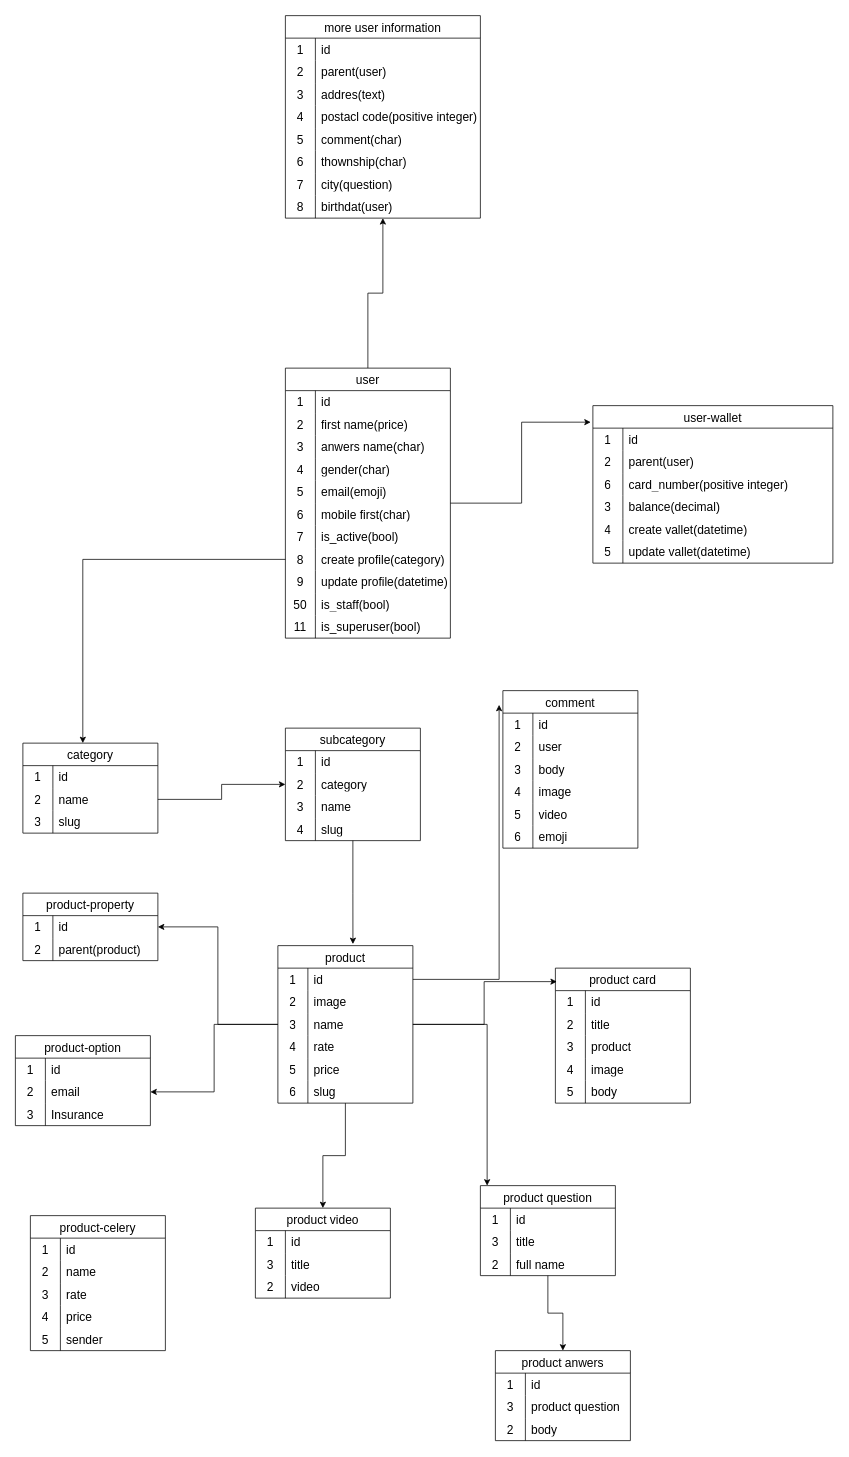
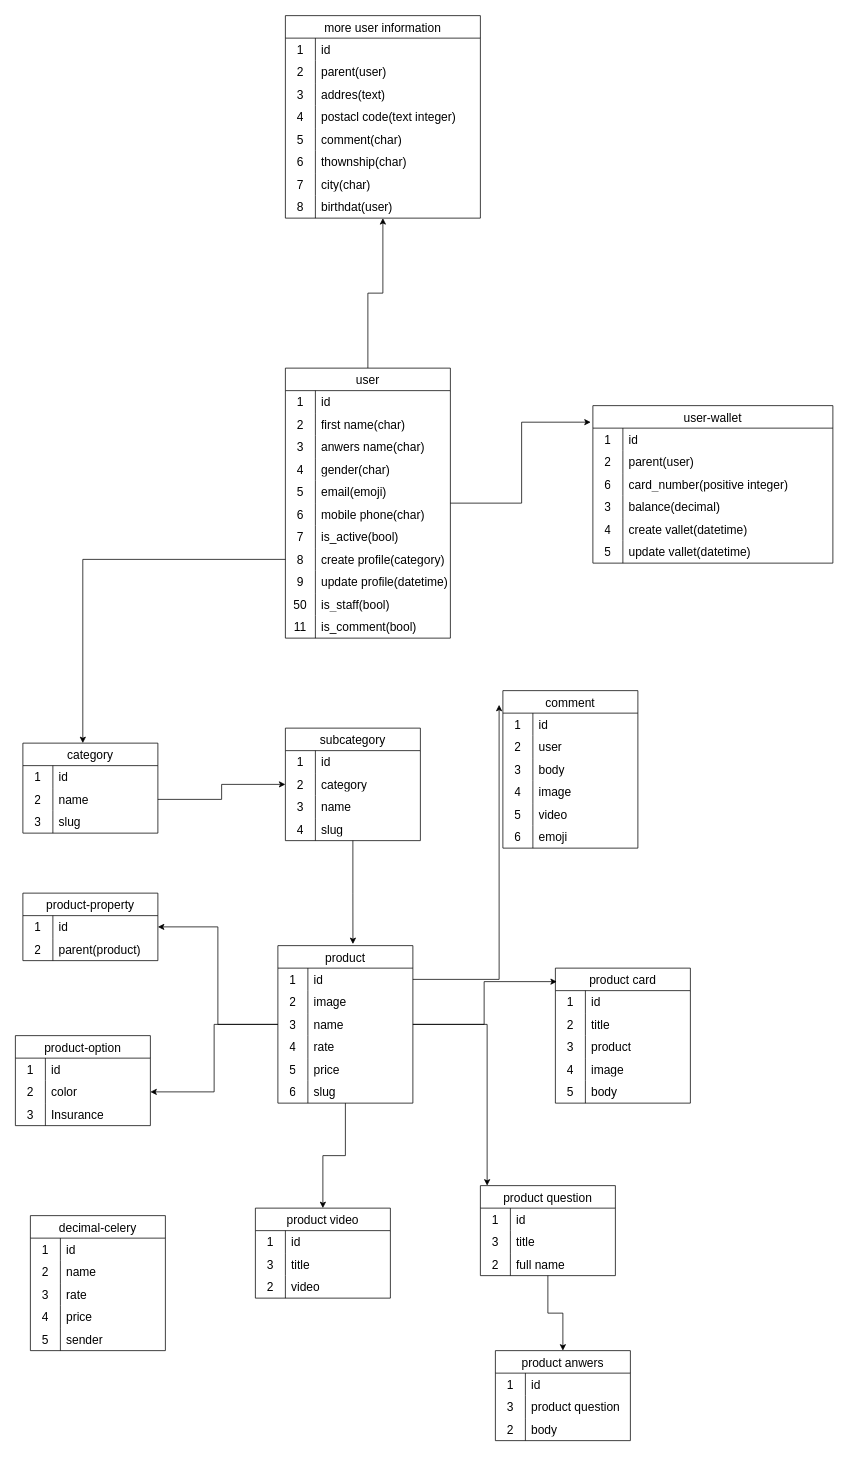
node "postacl code(positive integer)": label "postacl code(positive integer)" -> "postacl code(text integer)"
node "city(question)": label "city(question)" -> "city(char)"
node "first name(price)": label "first name(price)" -> "first name(char)"
node "mobile first(char)": label "mobile first(char)" -> "mobile phone(char)"
node "is_superuser(bool)": label "is_superuser(bool)" -> "is_comment(bool)"
node "email": label "email" -> "color"
node "product-celery": label "product-celery" -> "decimal-celery"
